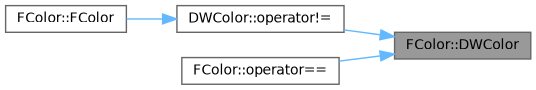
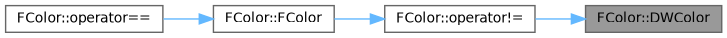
node "DWColor::operator!=": label "DWColor::operator!=" -> "FColor::operator!="
edge "FColor::operator==" -> "FColor::DWColor": now "FColor::operator==" -> "FColor::FColor"
